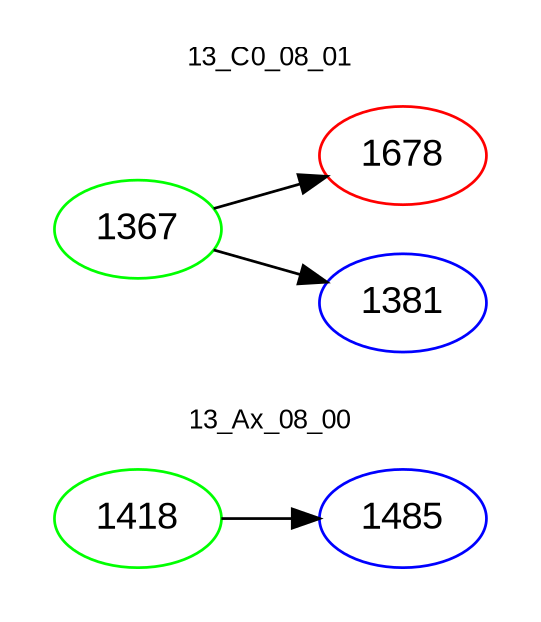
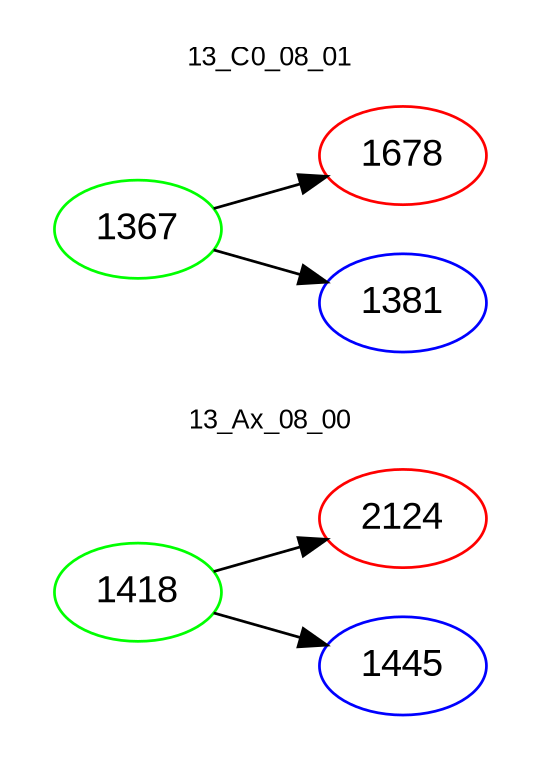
node "2124": added
node "1485": label "1485" -> "1445"
